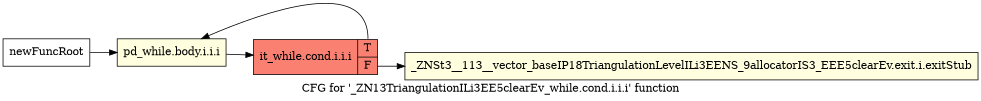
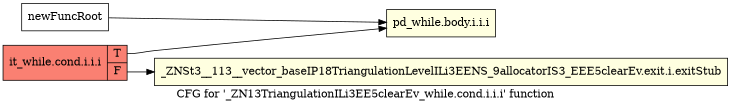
edge "pd_while.body.i.i.i" -> "it_while.cond.i.i.i": removed
